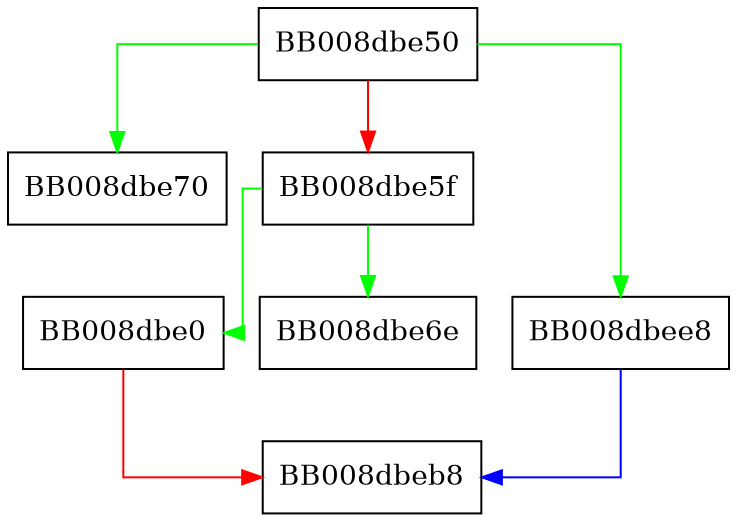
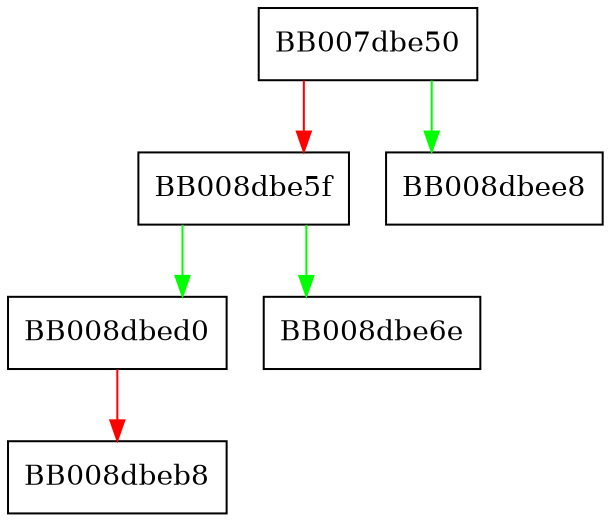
node "BB008dbe50": label "BB008dbe50" -> "BB007dbe50"
node "BB008dbe70": removed
node "BB008dbe0": label "BB008dbe0" -> "BB008dbed0"
edge "BB008dbee8" -> "BB008dbeb8": removed
